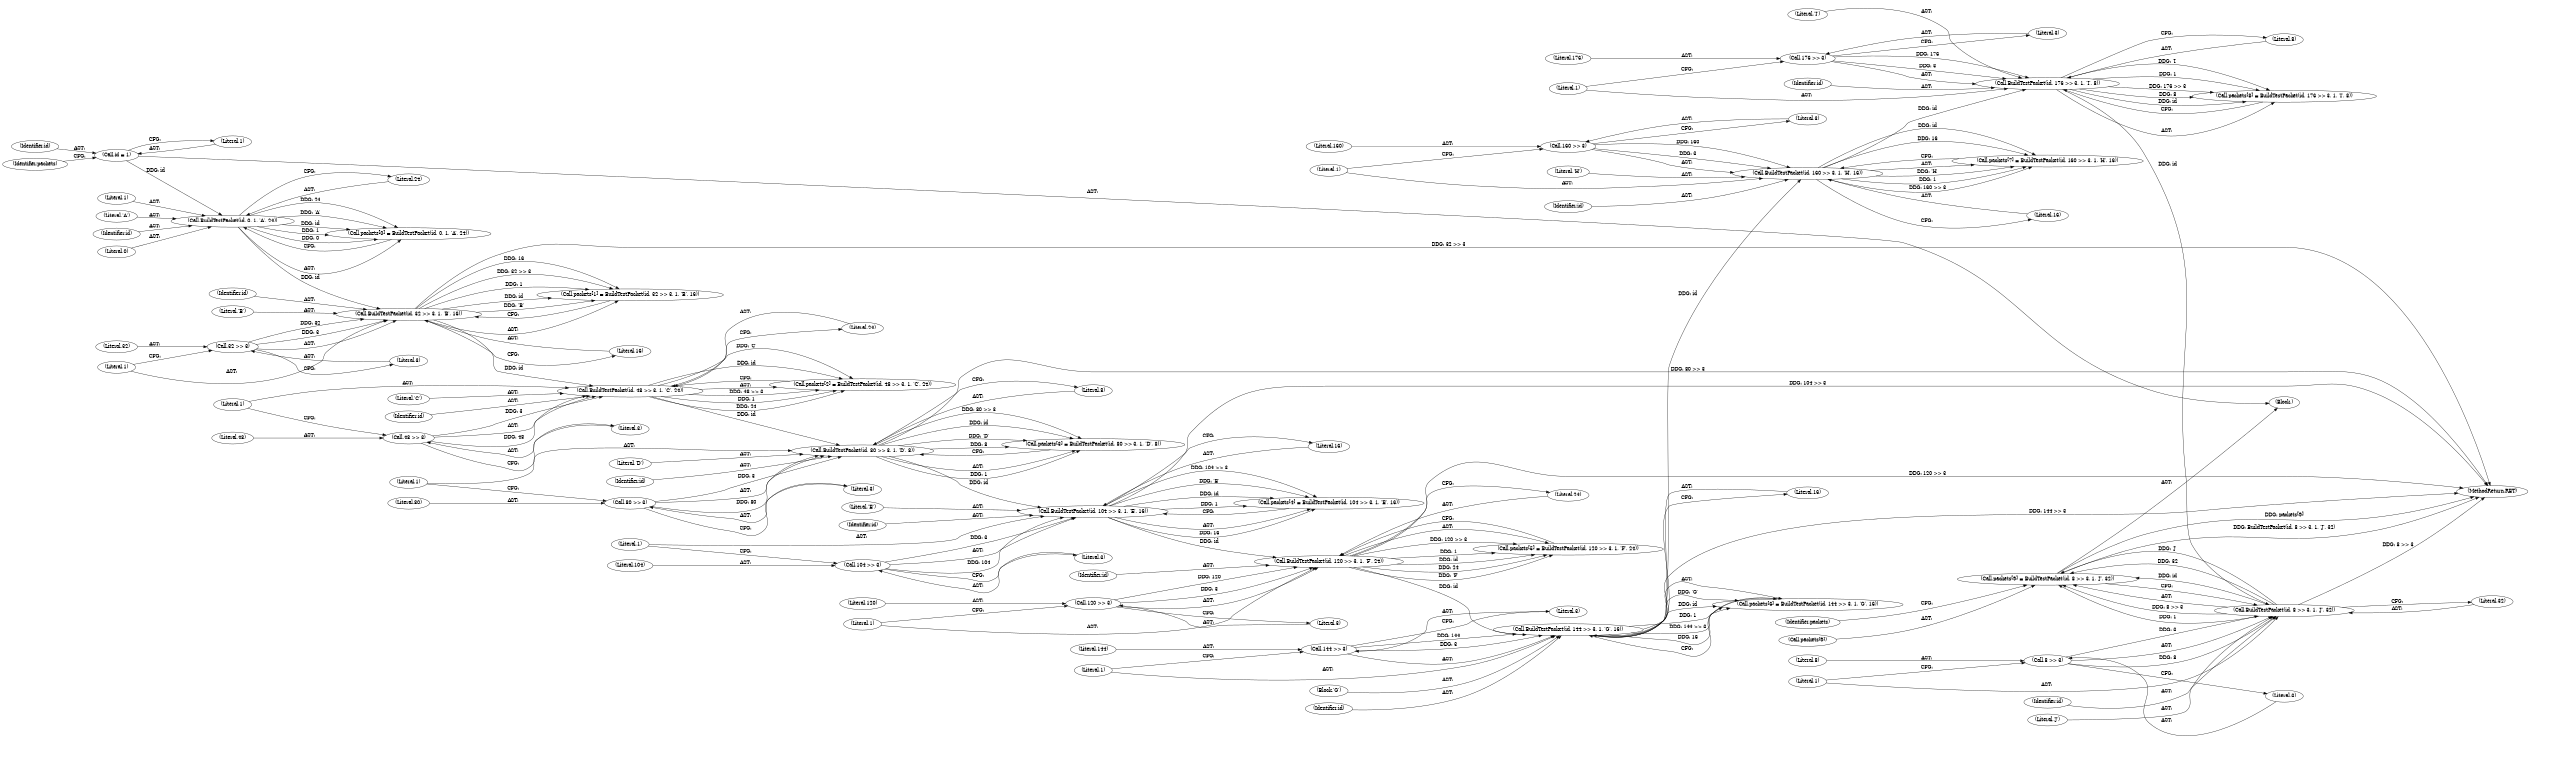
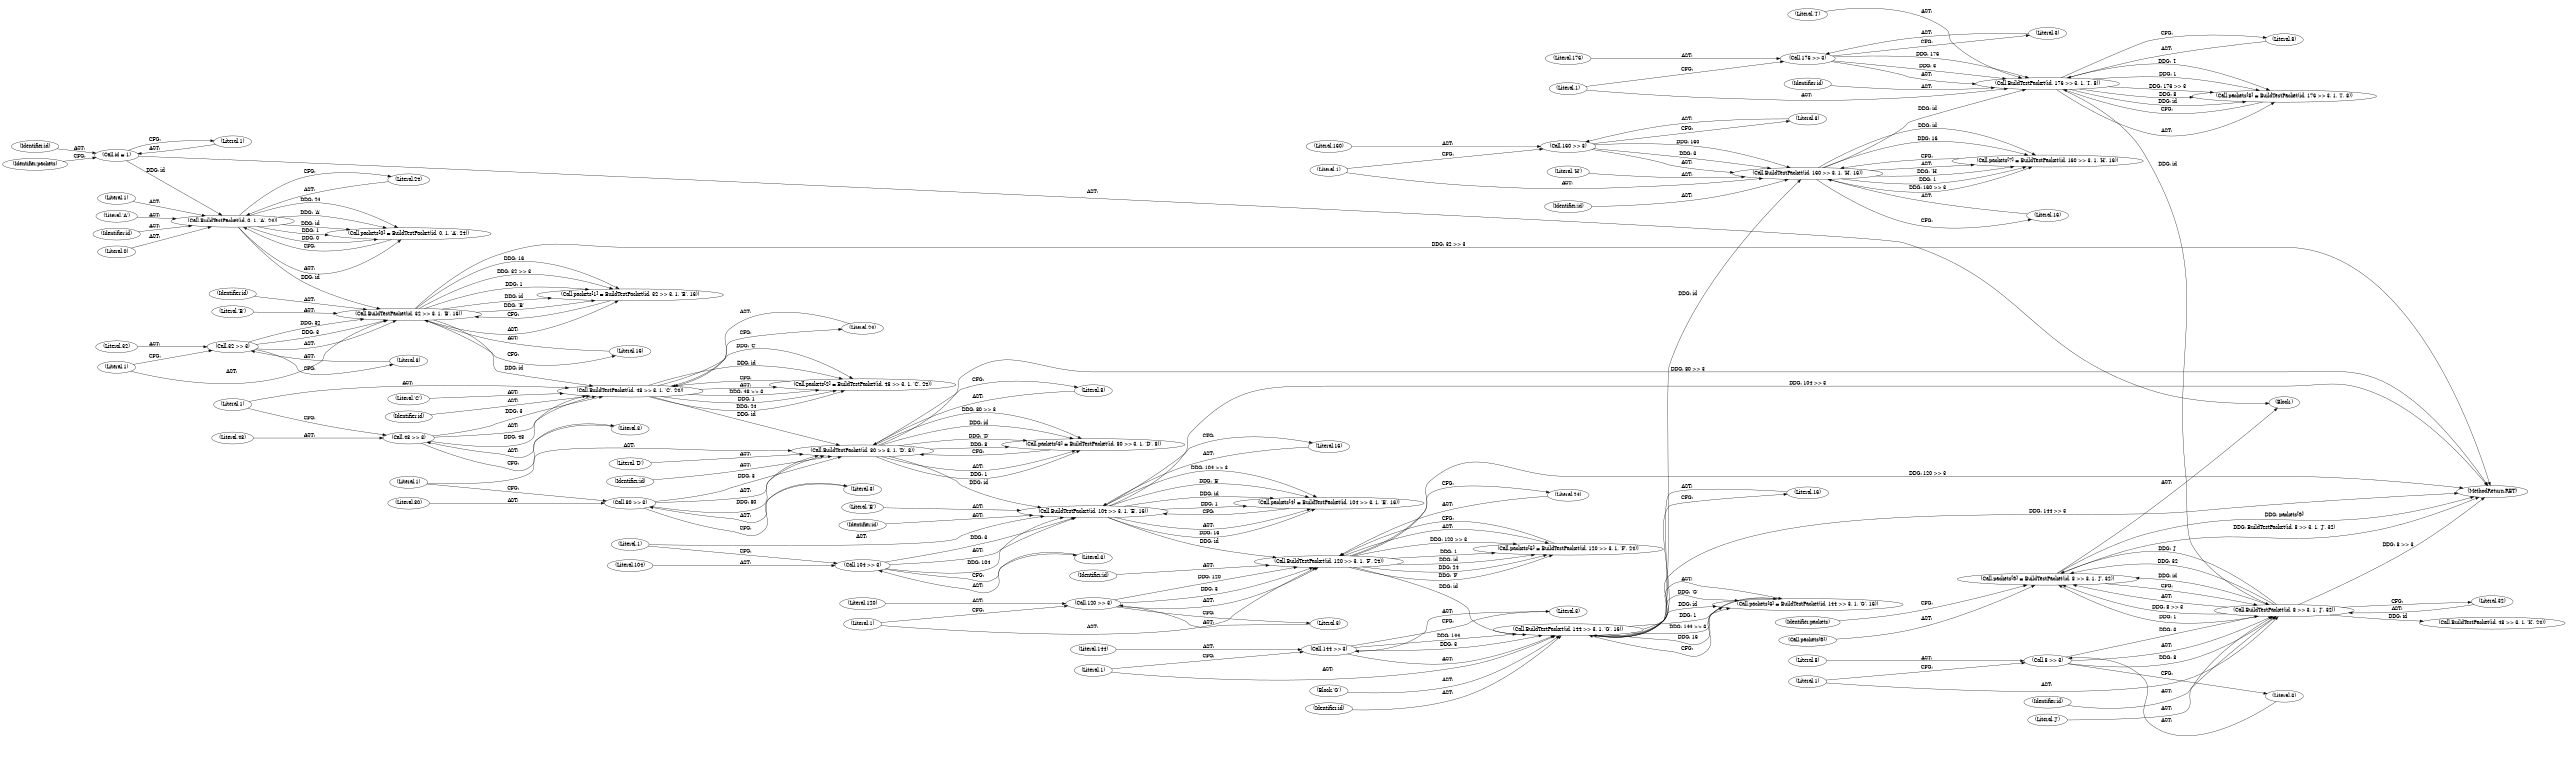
node "(Call,BuildTestPacket(id, 48 >> 3, 1, 'K', 24))": added
